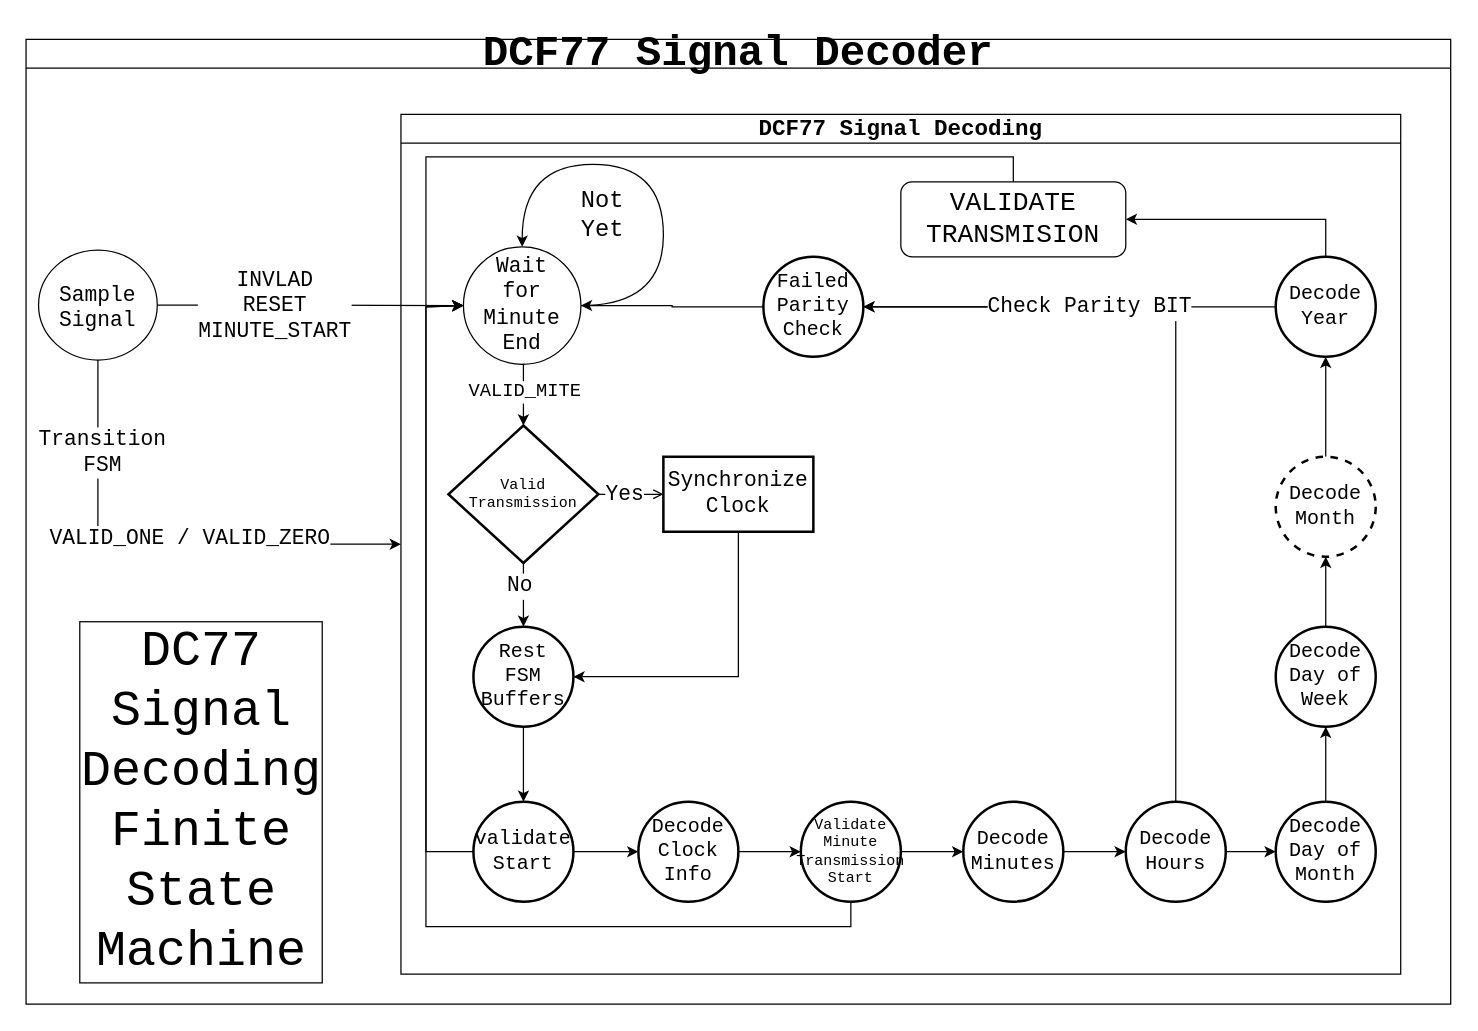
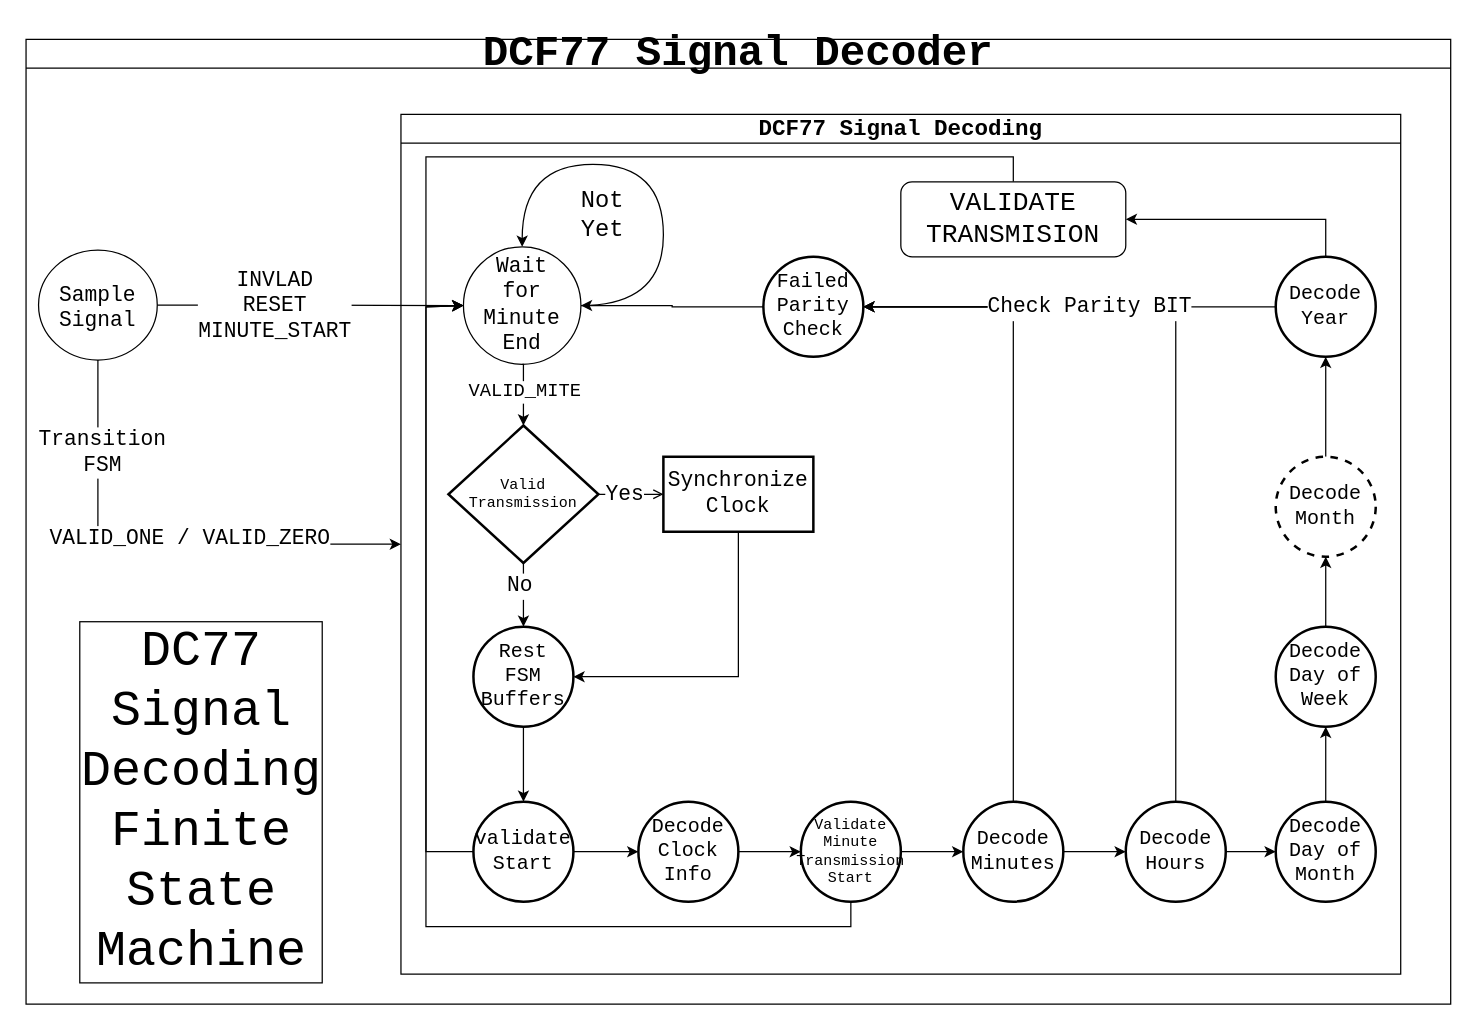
edge "Decode Minutes" -> "Failed Parity Check": added
